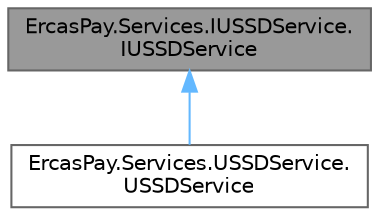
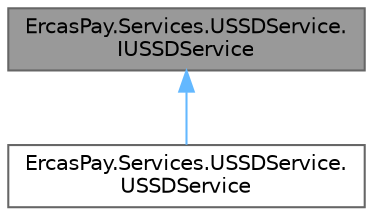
node "ErcasPay.Services.IUSSDService. IUSSDService": label "ErcasPay.Services.IUSSDService. IUSSDService" -> "ErcasPay.Services.USSDService. IUSSDService"
